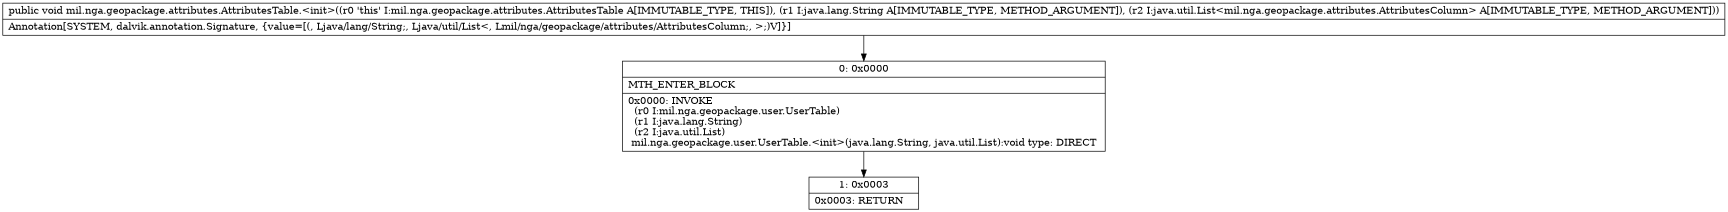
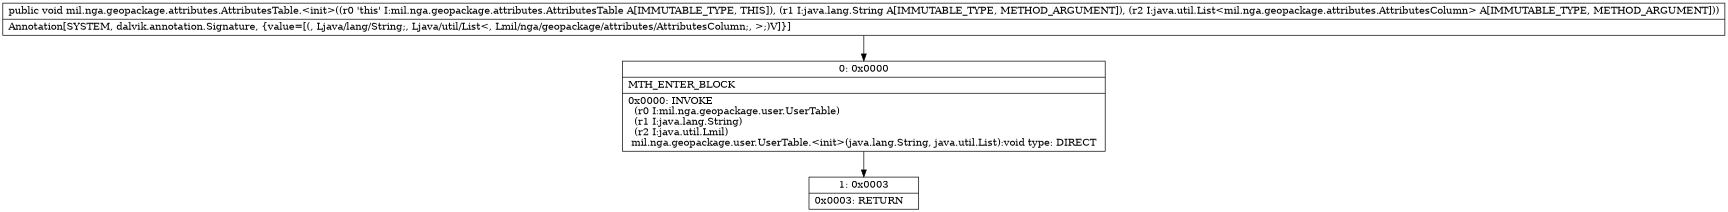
node "0: 0x0000": text "(r2 I:java.util.List)" -> "(r2 I:java.util.Lmil)"
